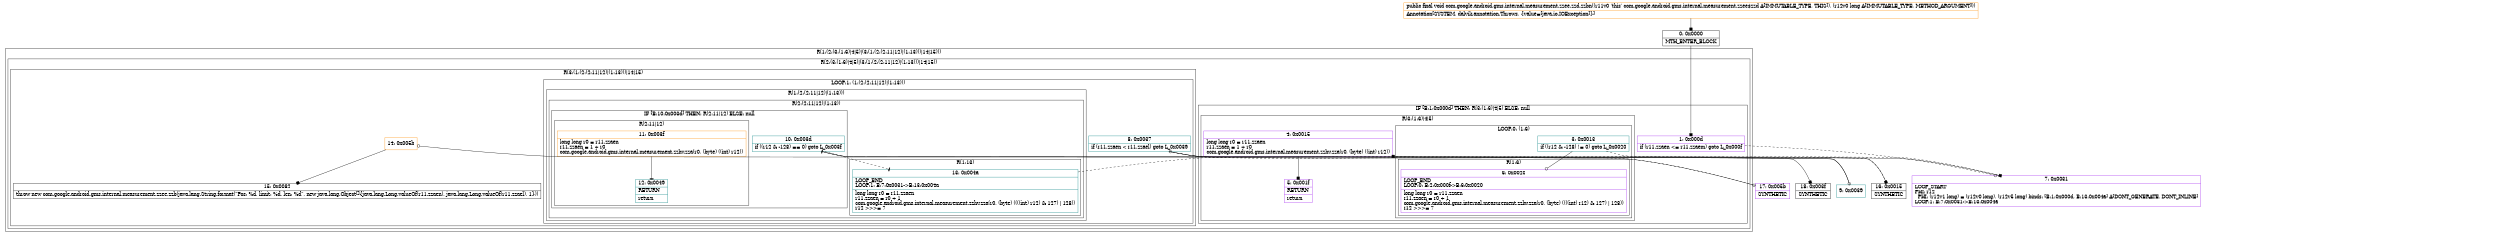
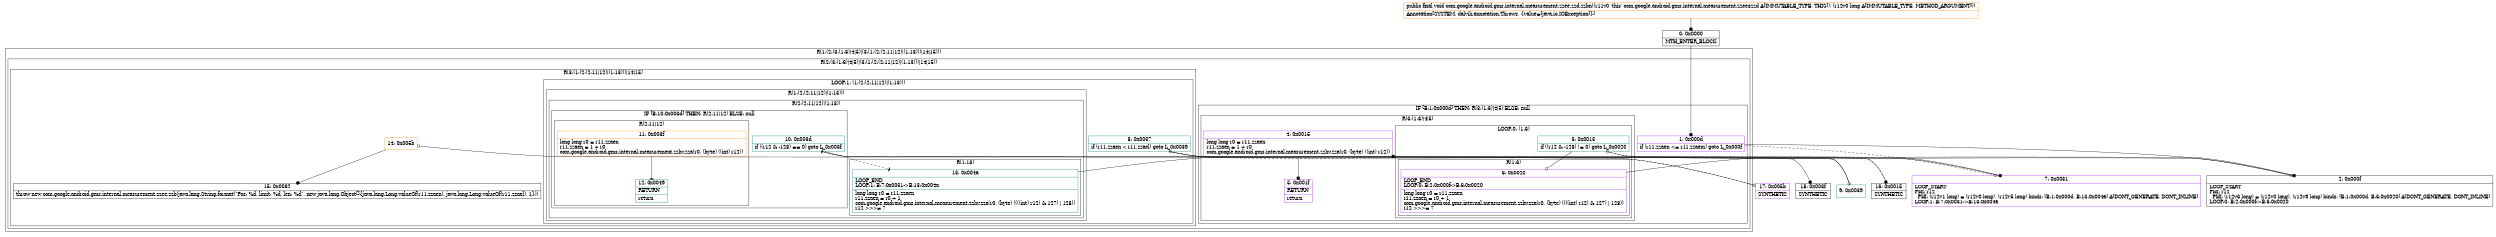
edge "13: 0x004a" -> "7: 0x0031": style dashed -> solid
node "2: 0x000f": added
